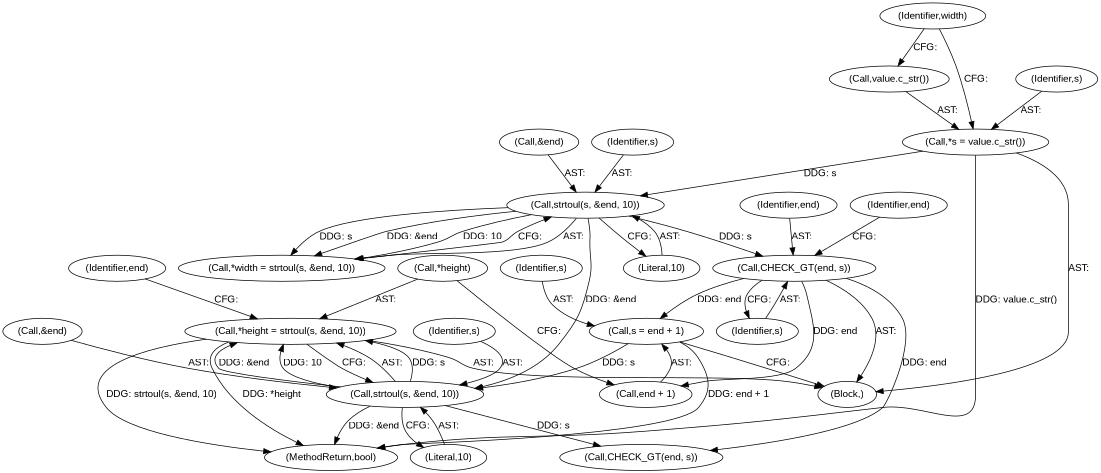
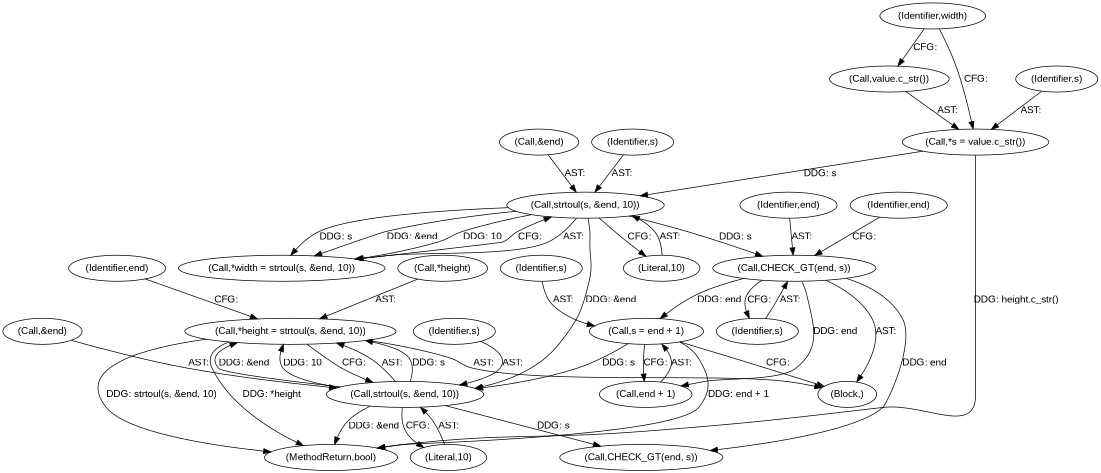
edge "(Call,*s = value.c_str())" -> "(MethodReturn,bool)": label "DDG: value.c_str()" -> "DDG: height.c_str()"
edge "(Call,*s = value.c_str())" -> "(Block,)": removed, label "AST:"
edge "(Call,*height)" -> "(Call,end + 1)": now "(Call,s = end + 1)" -> "(Call,end + 1)"
